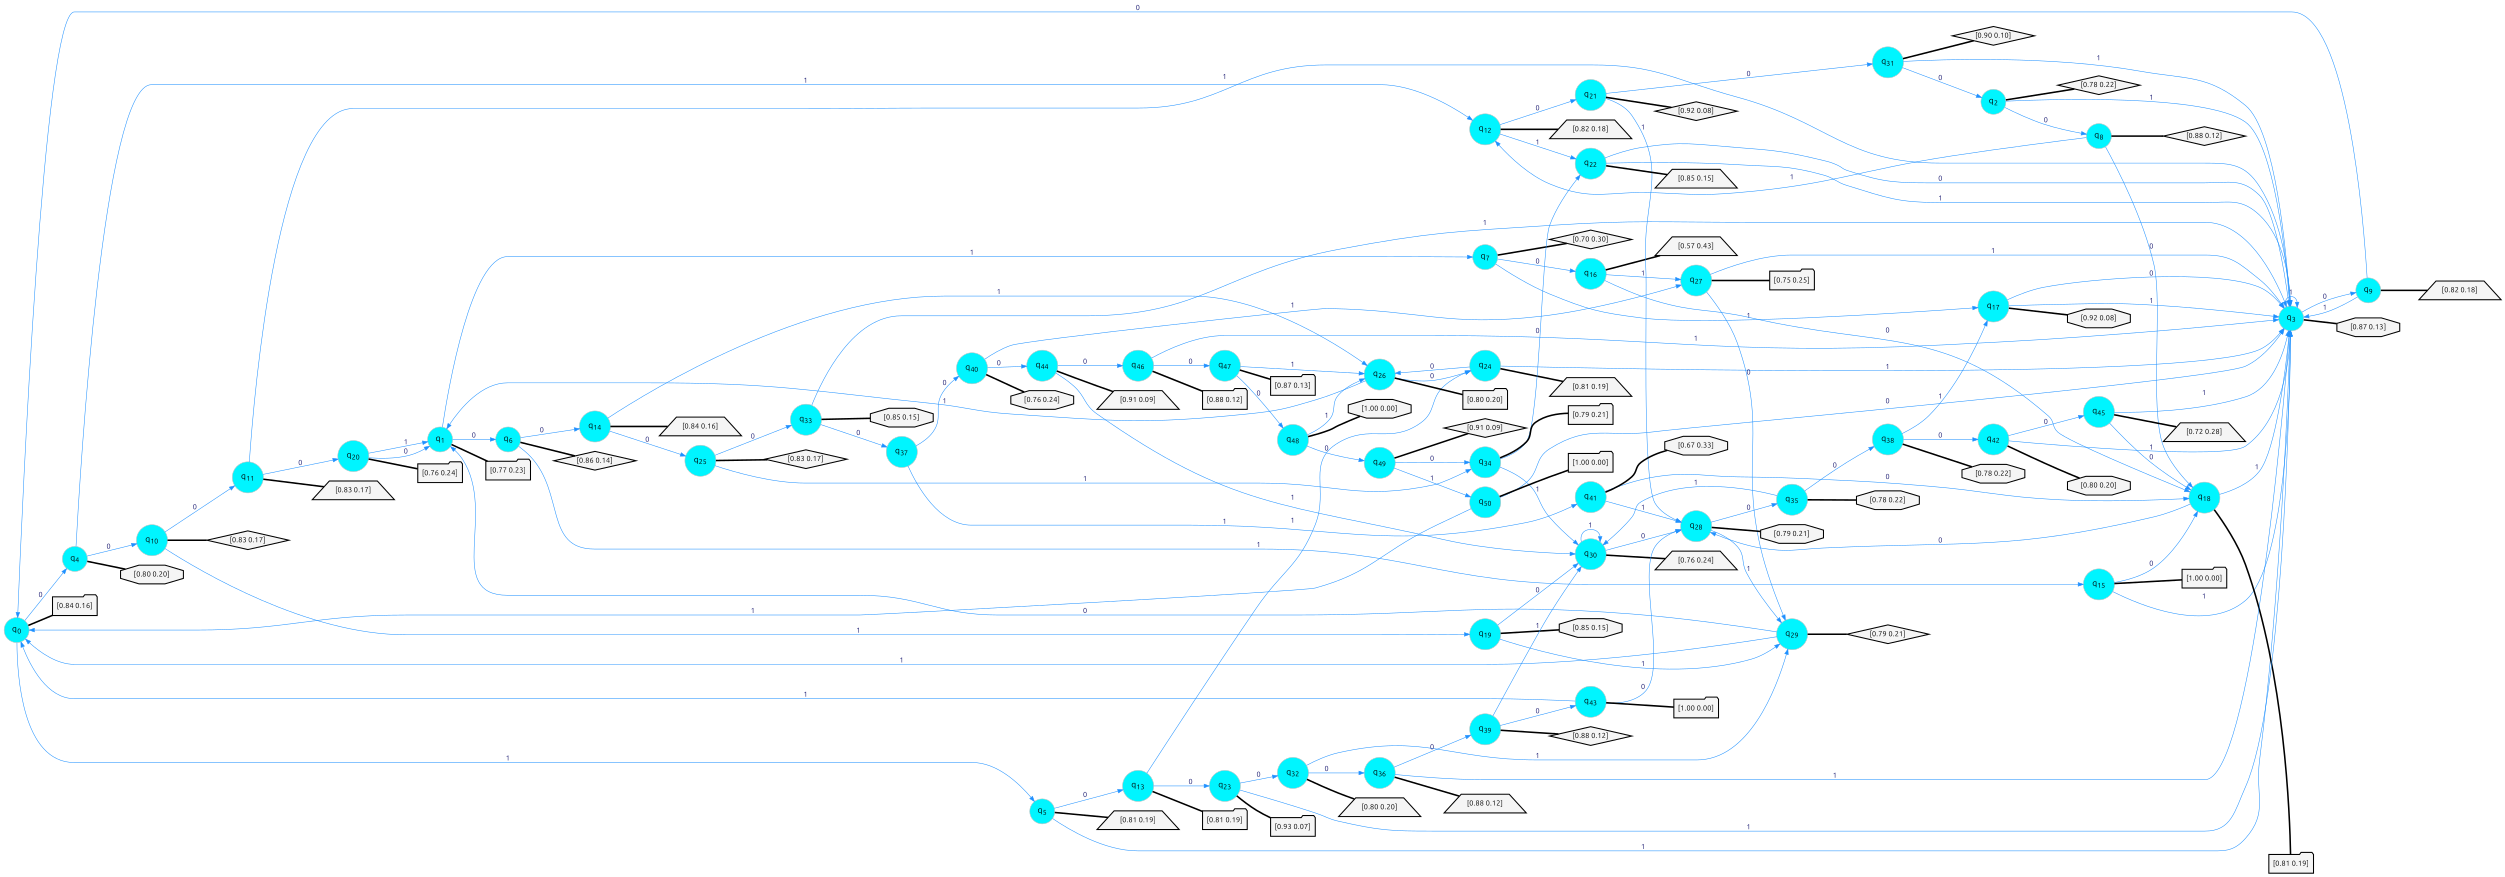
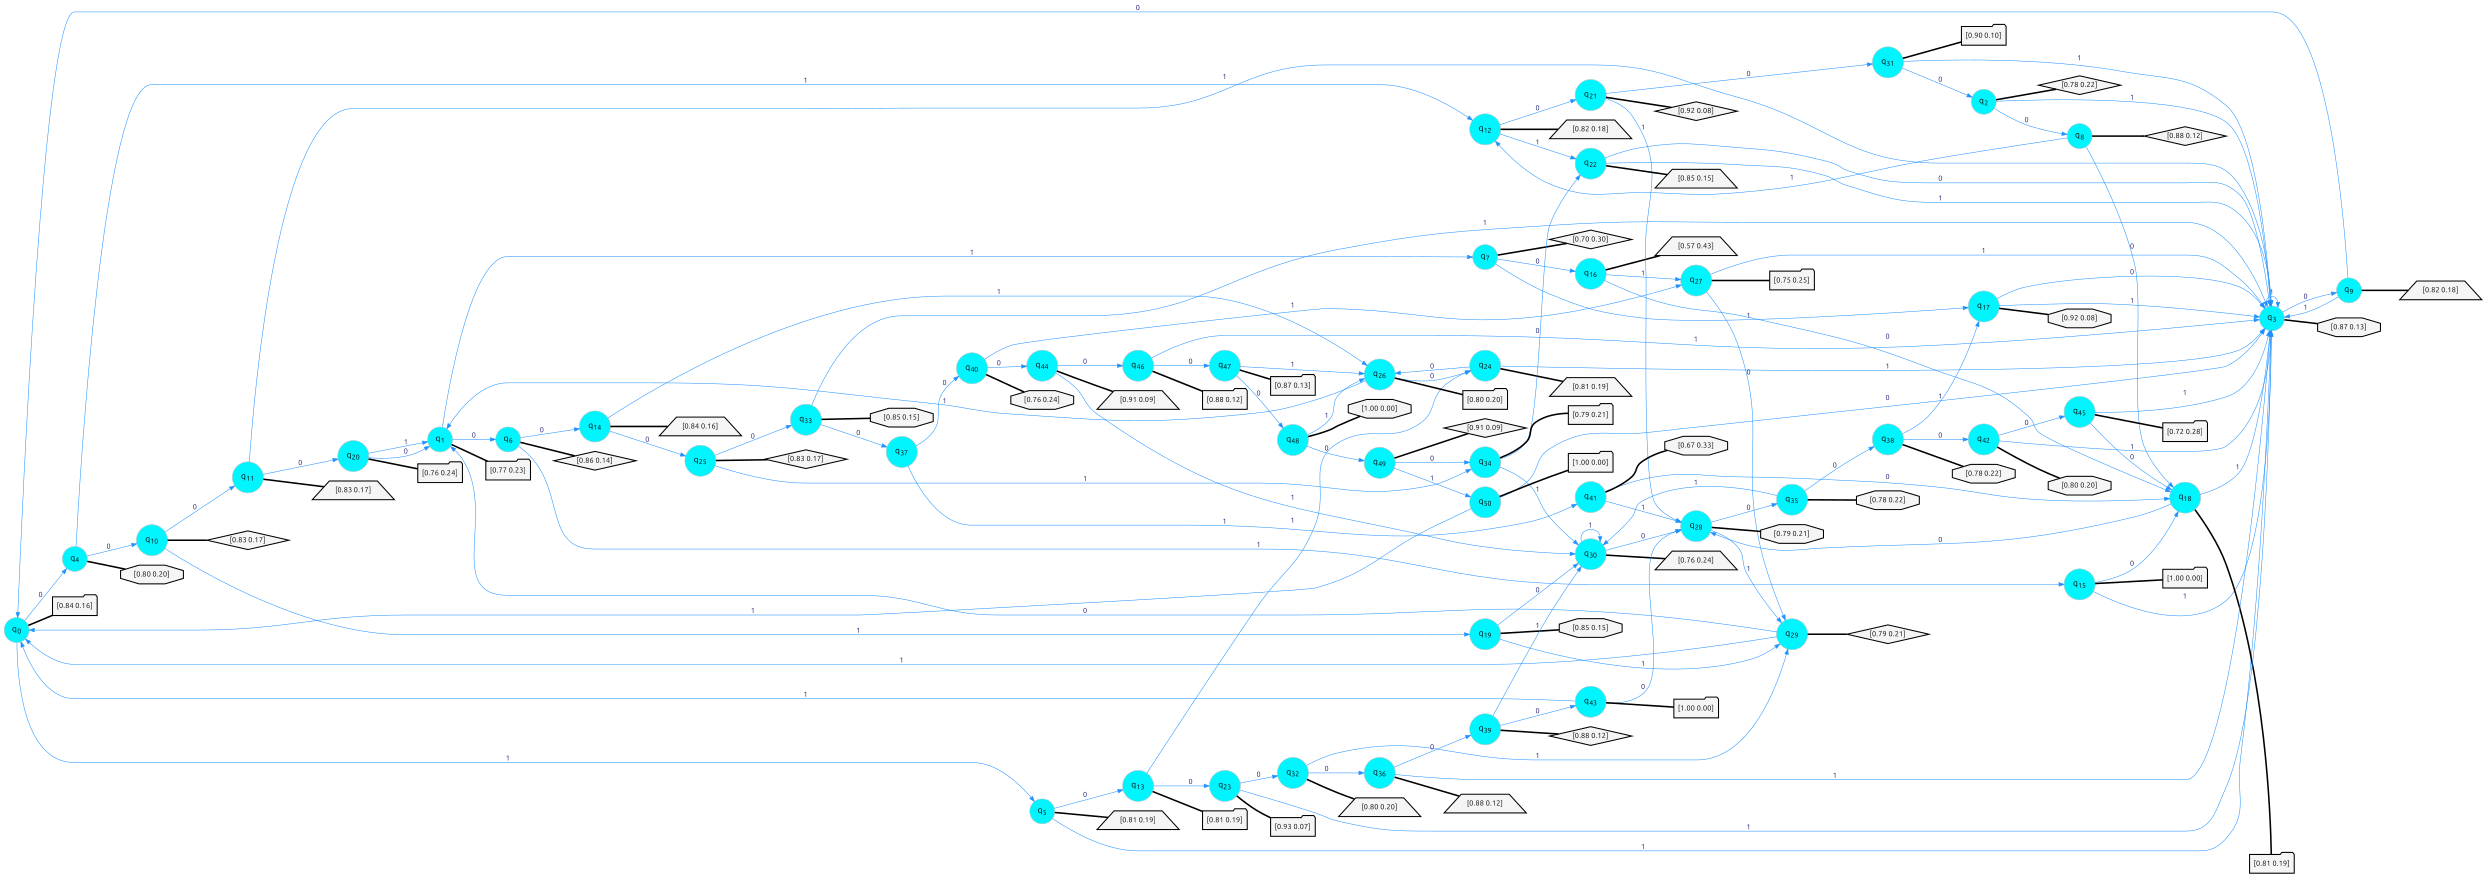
node "[0.90 0.10]": shape diamond -> folder
node "[0.72 0.28]": shape trapezium -> folder
